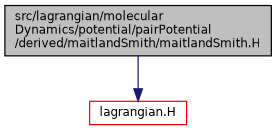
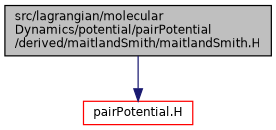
node "lagrangian.H": label "lagrangian.H" -> "pairPotential.H"
